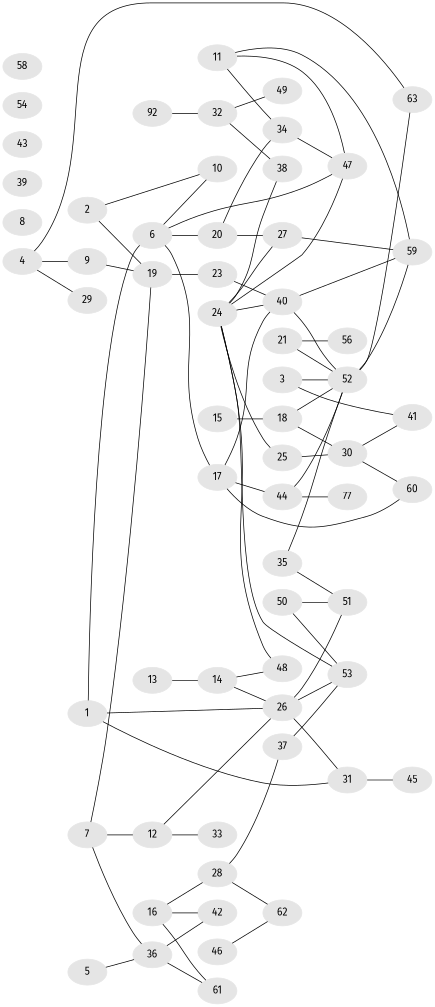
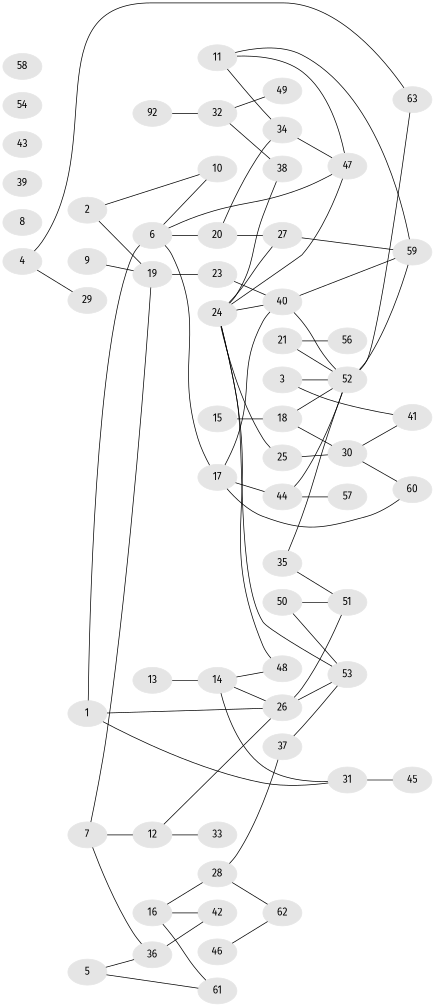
edge "4" -- "9": removed
node "77": label "77" -> "57"
edge "26" -- "31": now "14" -- "31"
edge "36" -- "61": now "5" -- "61"
